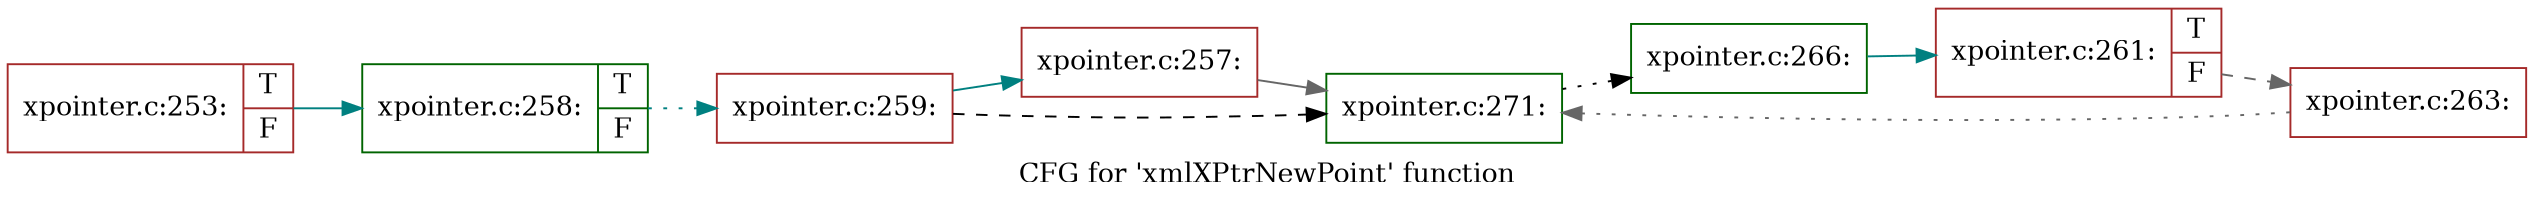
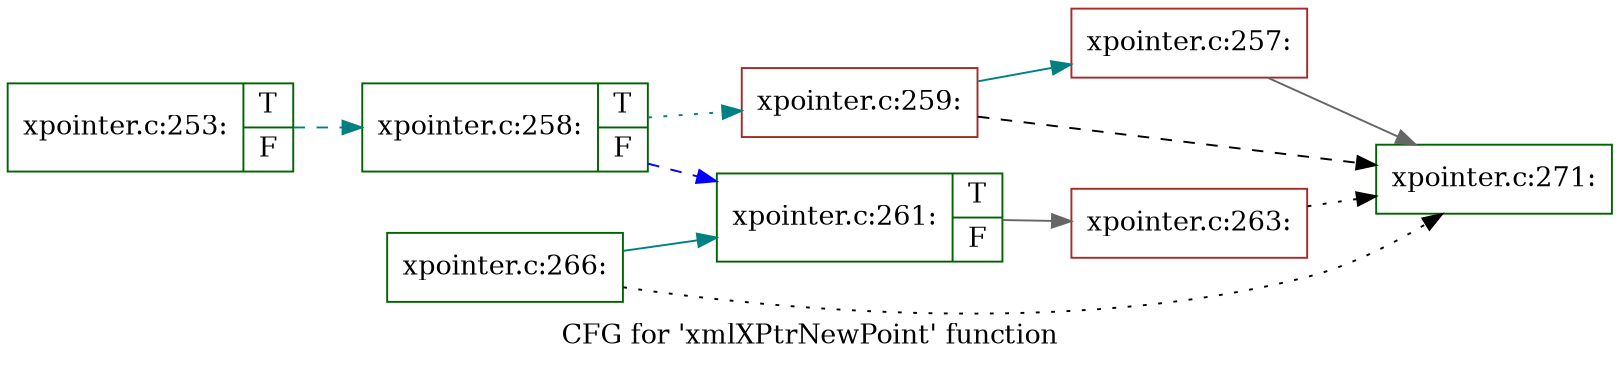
node "xpointer.c:261:": color brown -> darkgreen
edge "xpointer.c:261:" -> "xpointer.c:263:": style dashed -> solid
edge "xpointer.c:271:" -> "xpointer.c:266:": reversed
node "xpointer.c:253:": color brown -> darkgreen
edge "xpointer.c:253:" -> "xpointer.c:258:": style solid -> dashed
edge "xpointer.c:263:" -> "xpointer.c:271:": color gray40 -> black
edge "xpointer.c:258:" -> "xpointer.c:261:": added
